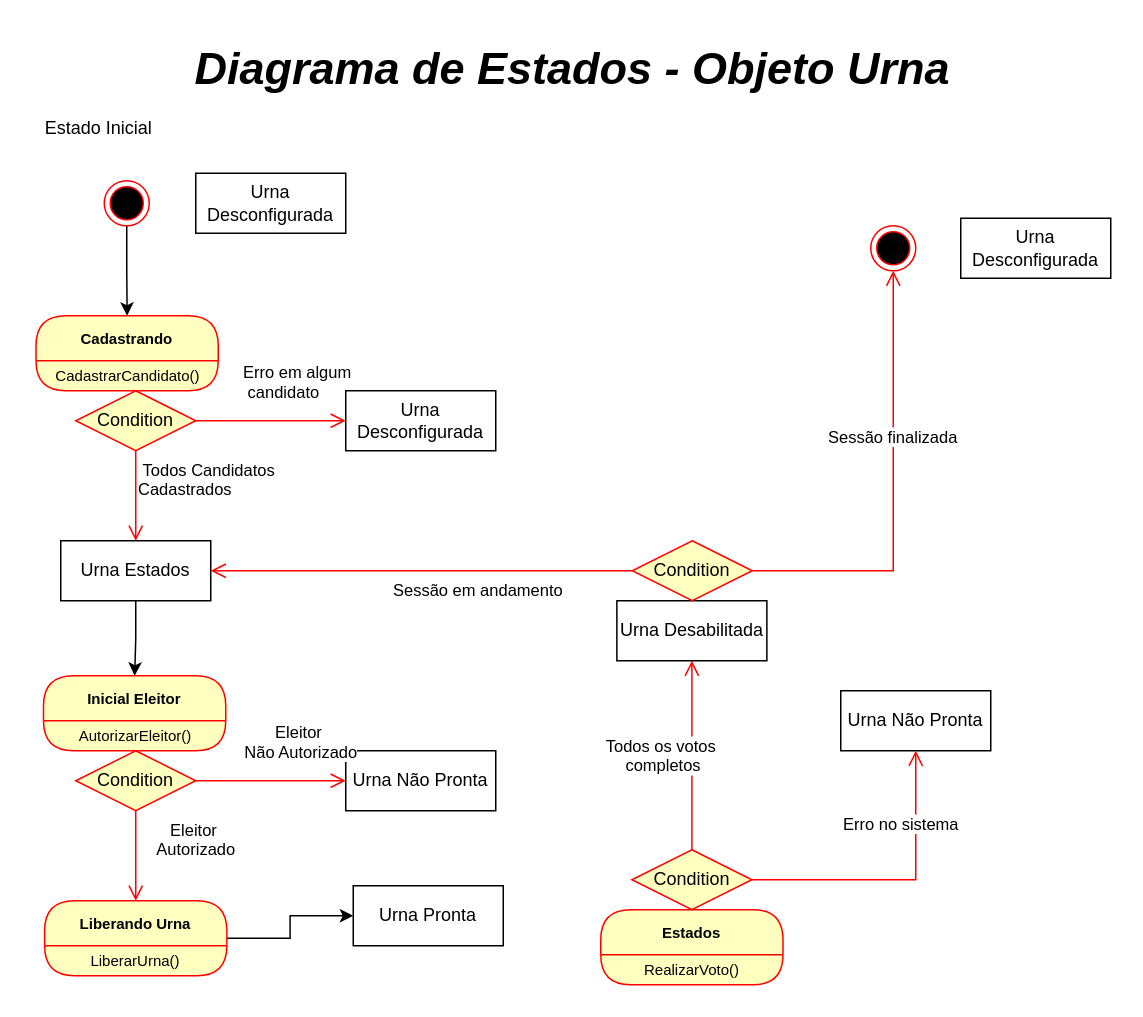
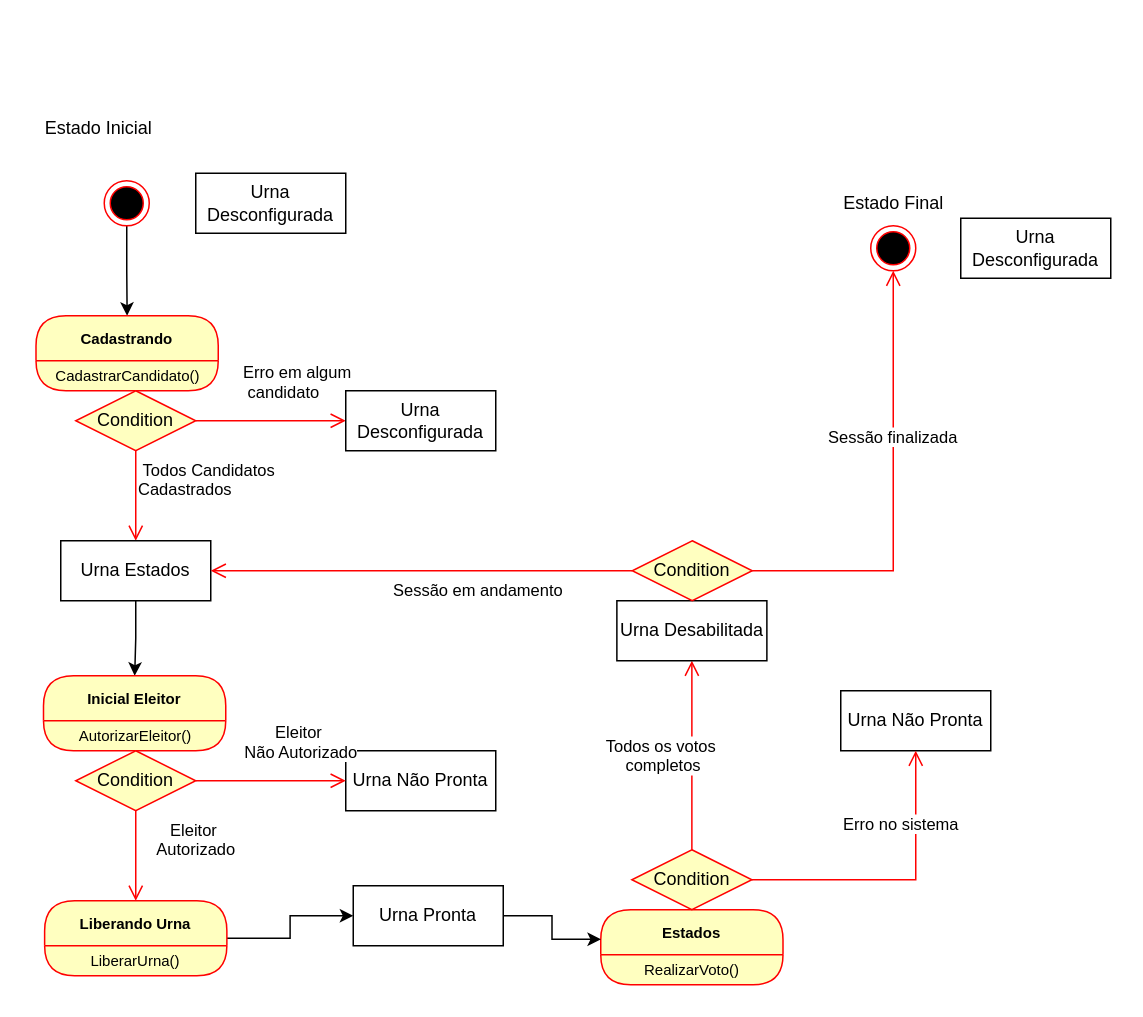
node "Diagrama de Estados - Objeto Urna": removed
node "Estado Final": added
edge "Urna Pronta" -> "Estados": added
